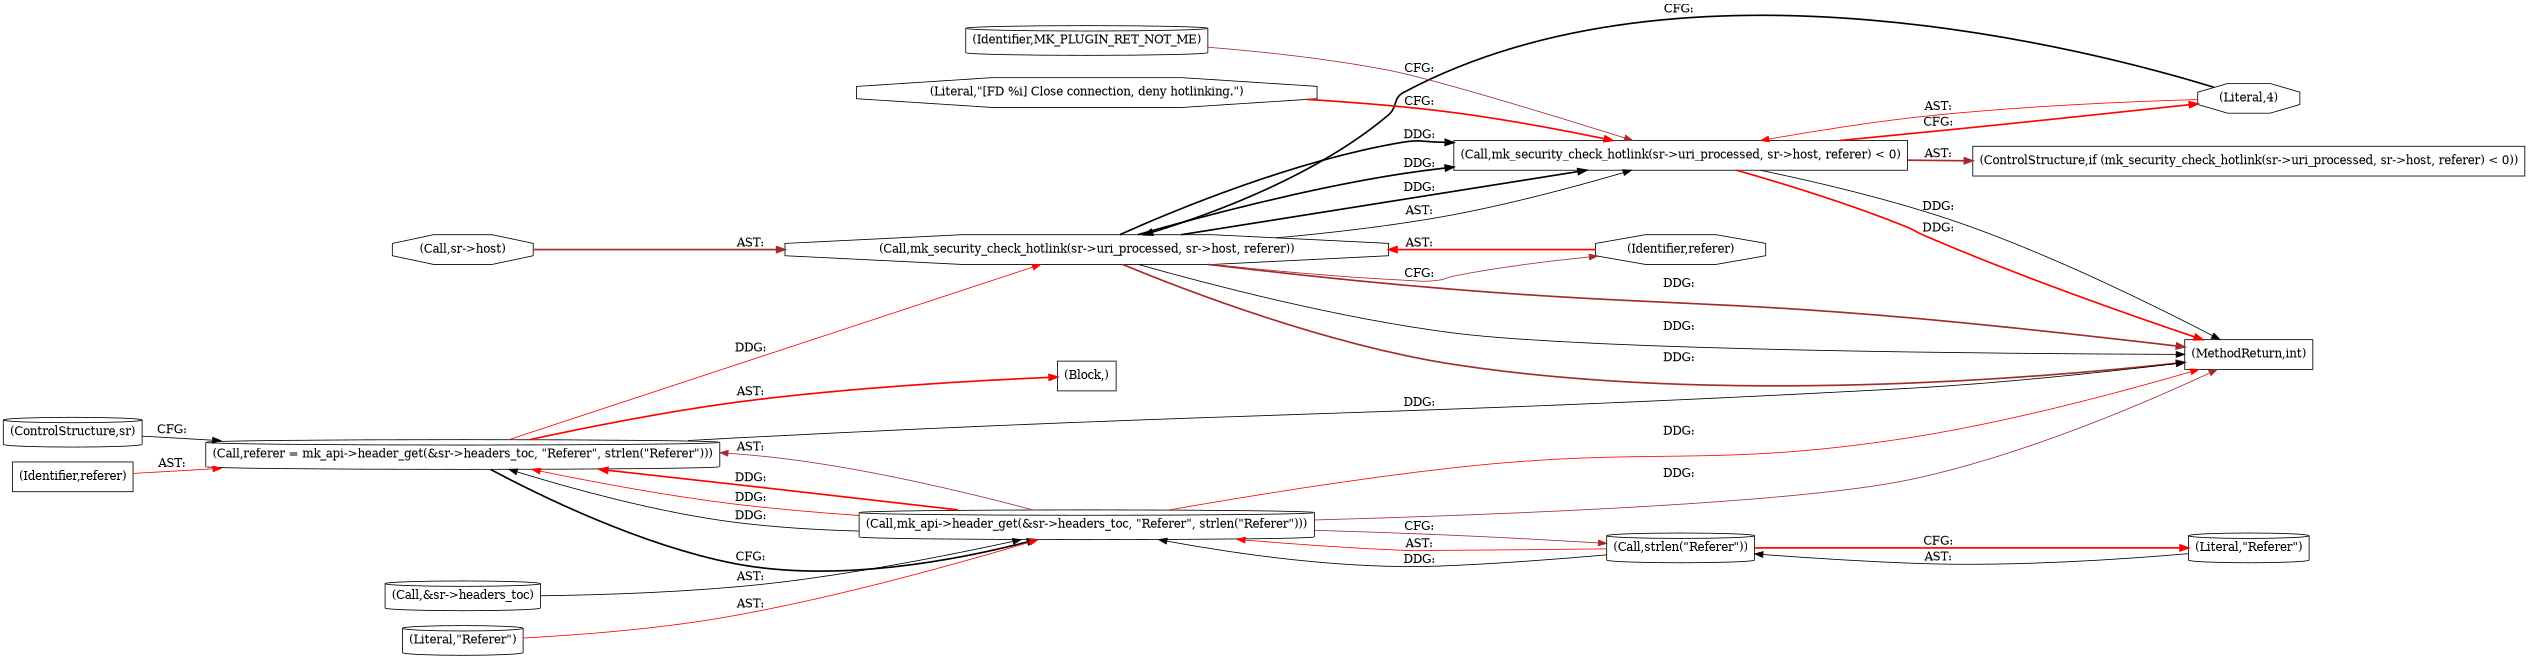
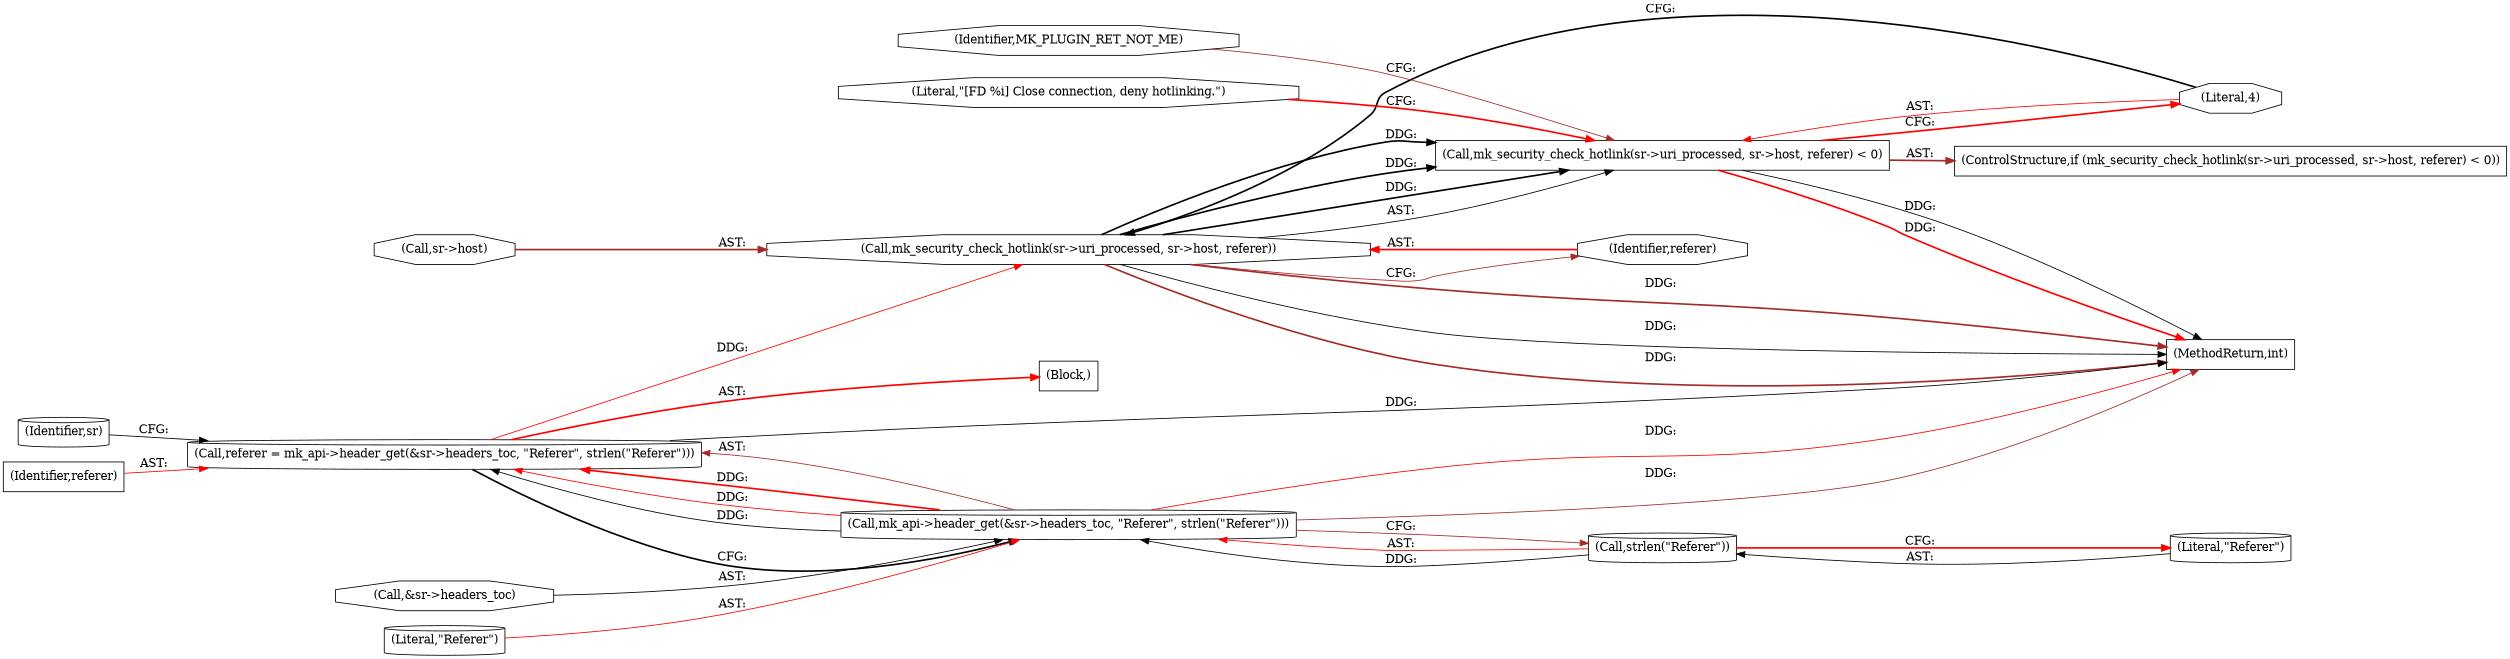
node "(Identifier,MK_PLUGIN_RET_NOT_ME)": shape cylinder -> octagon
node "(ControlStructure,sr)": label "(ControlStructure,sr)" -> "(Identifier,sr)"
node "(Call,&sr->headers_toc)": shape cylinder -> octagon
